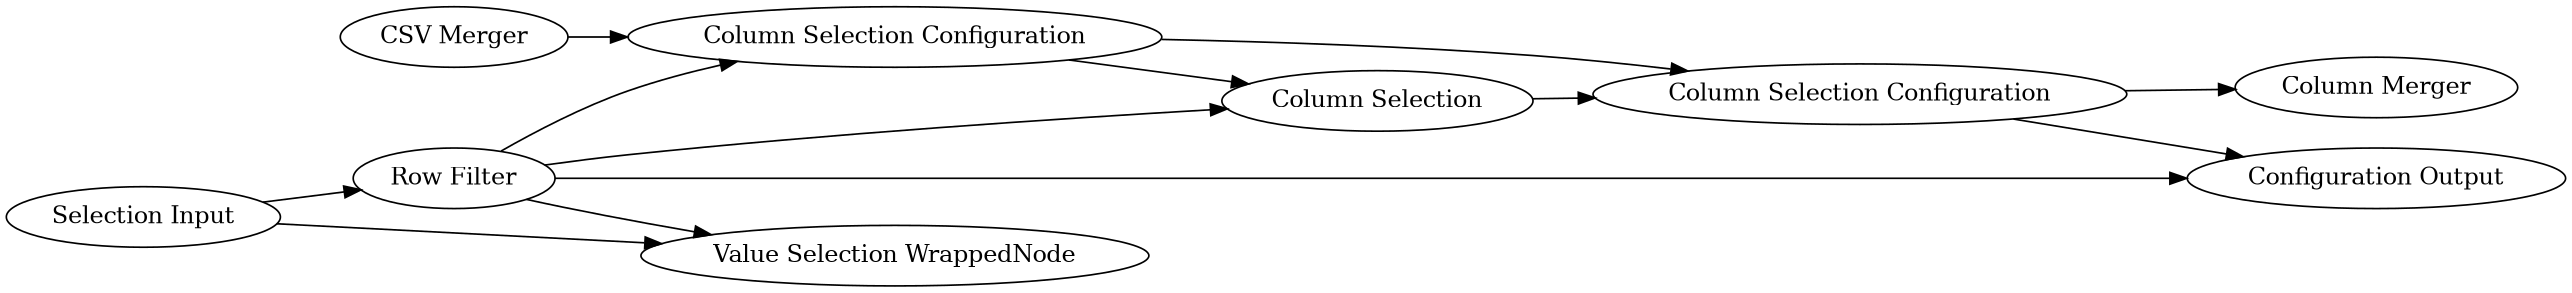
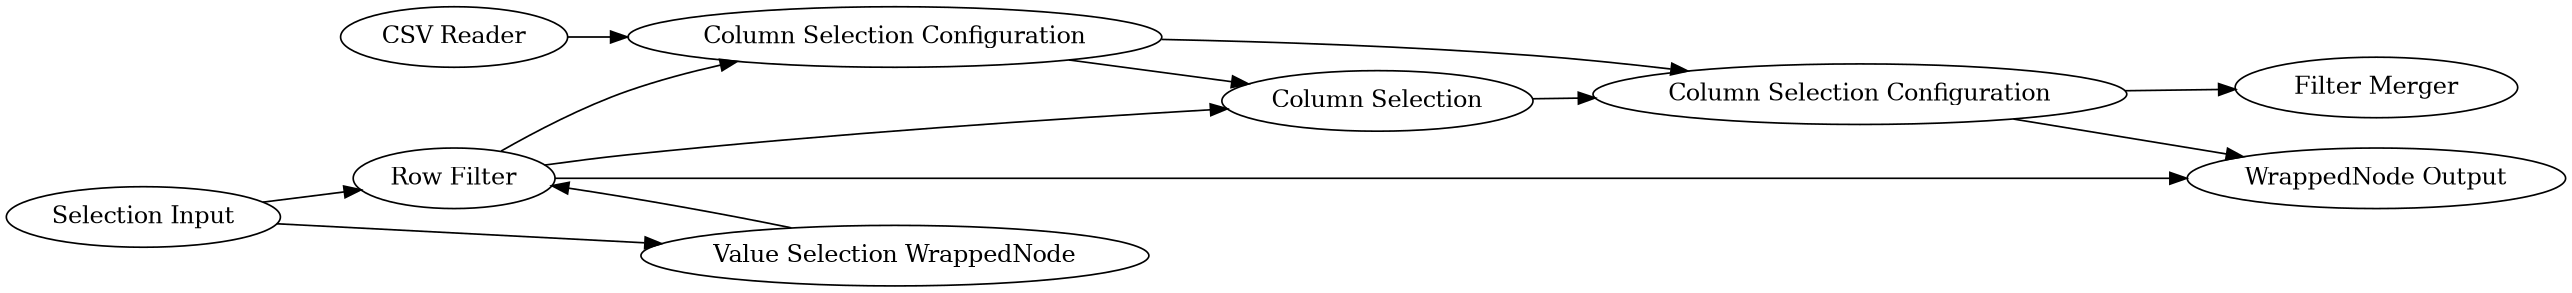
node "CSV Merger": label "CSV Merger" -> "CSV Reader"
node "Column Merger": label "Column Merger" -> "Filter Merger"
node "Configuration Output": label "Configuration Output" -> "WrappedNode Output"
edge "Row Filter" -> "Value Selection WrappedNode": reversed
